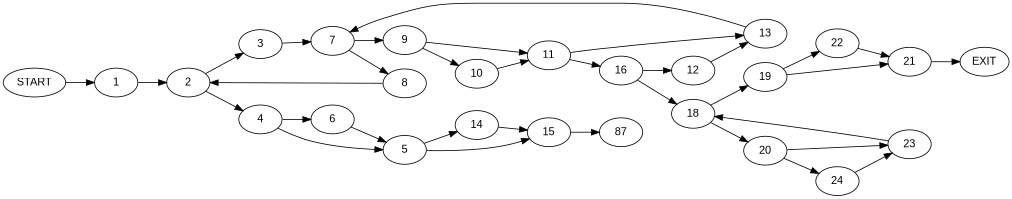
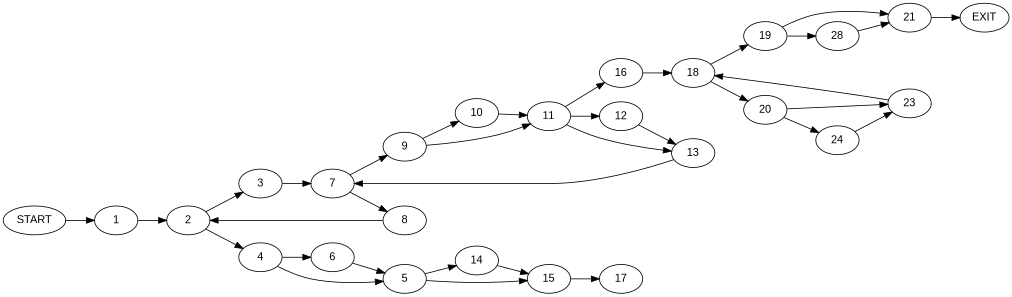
node "22": label "22" -> "28"
edge "16" -> "12": now "11" -> "12"
node "87": label "87" -> "17"
